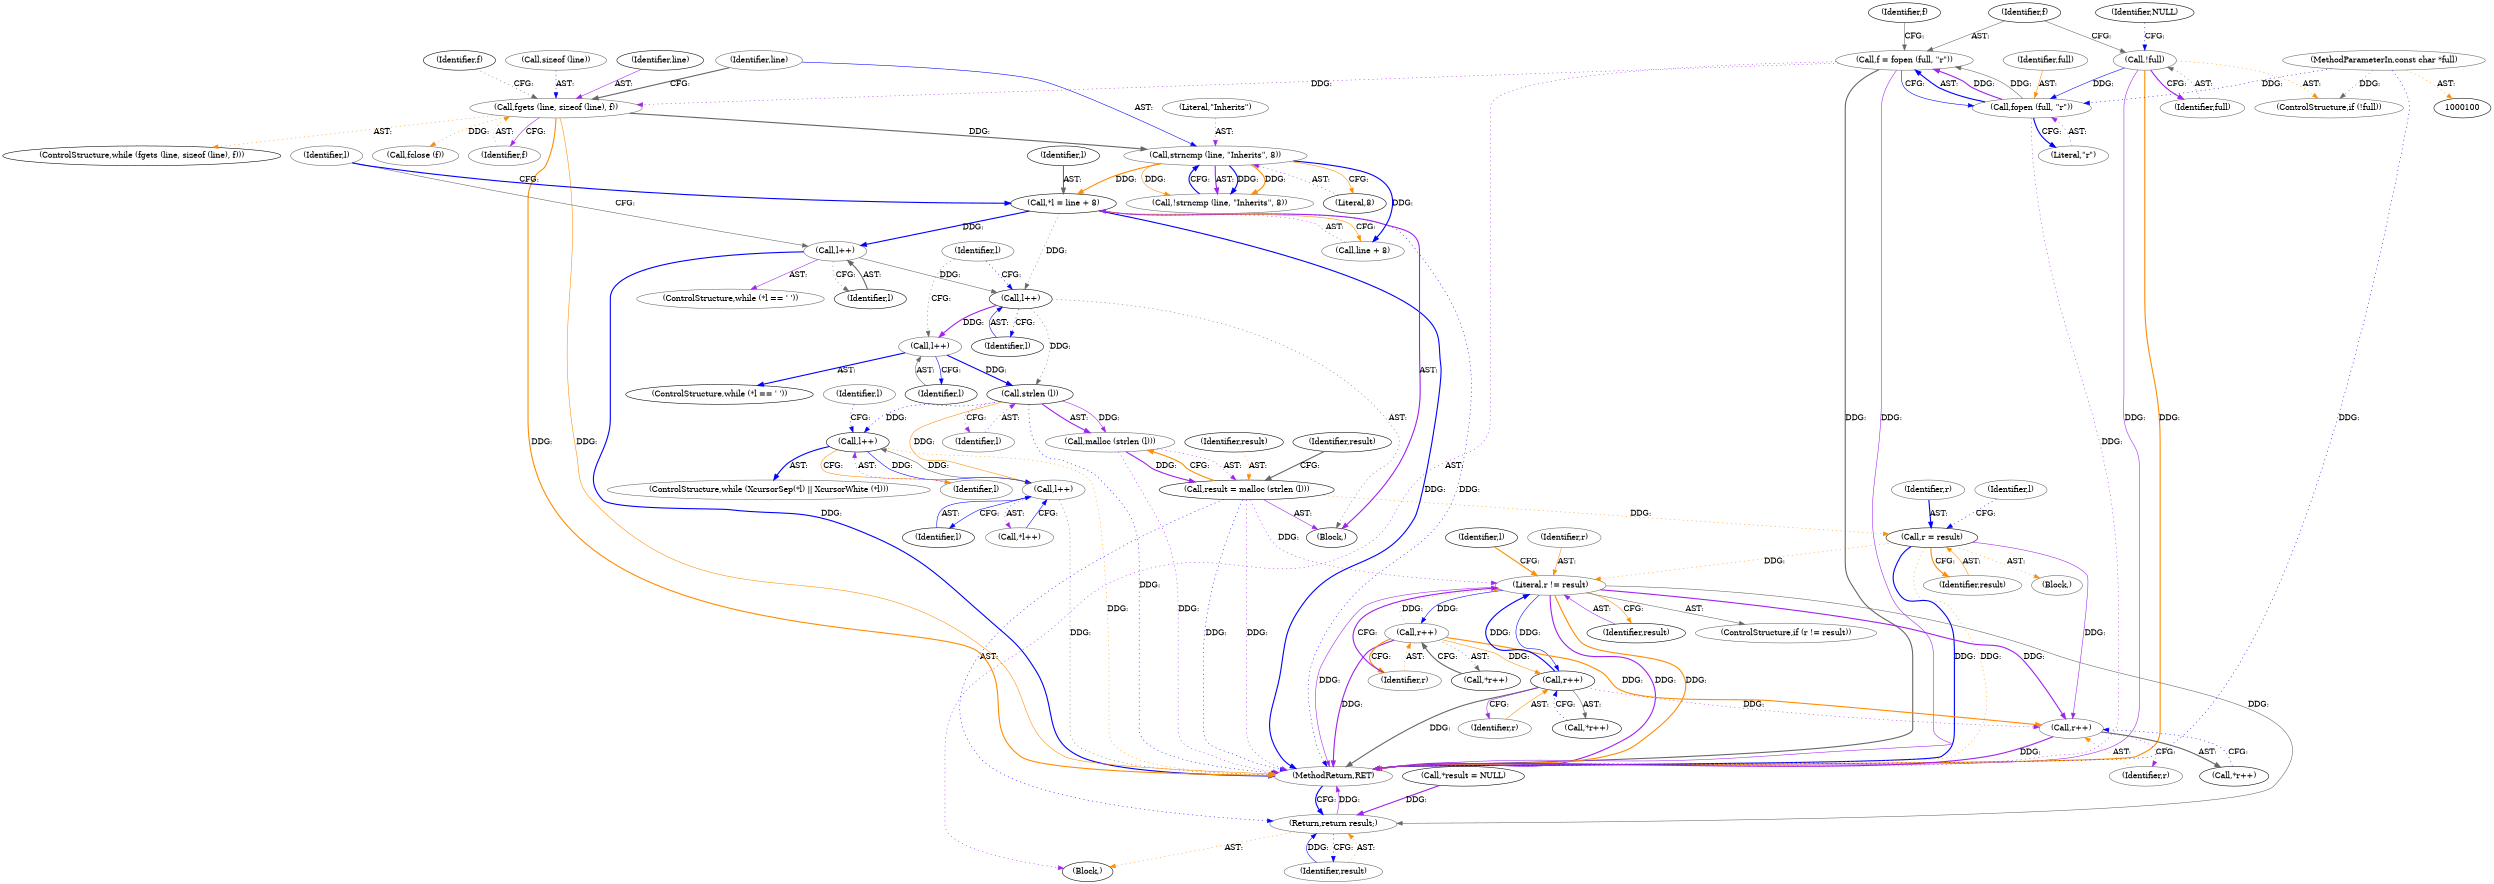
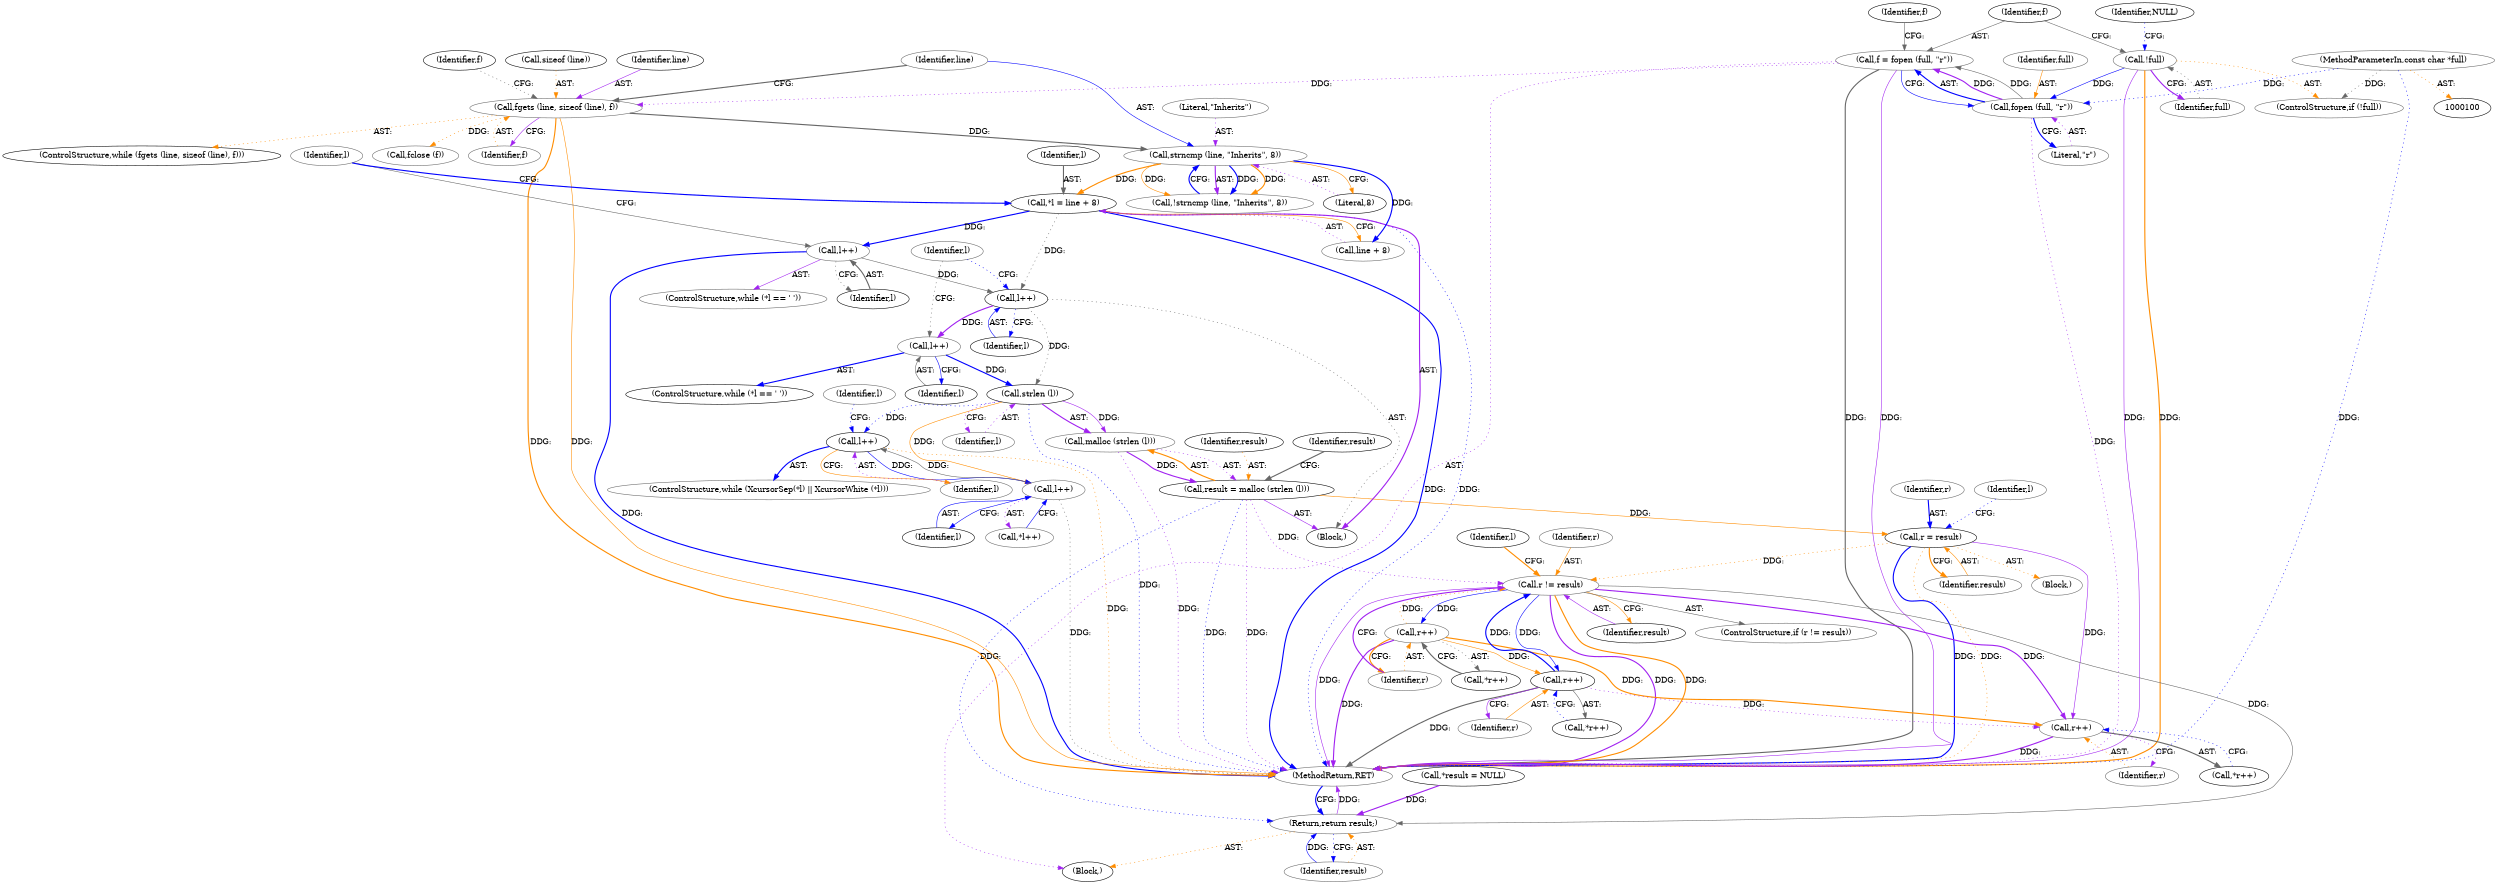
node "(Call,sizeof (line))": color gray40 -> black
edge "(Call,sizeof (line))" -> "(Call,fgets (line, sizeof (line), f))": color blue -> darkorange
edge "(Call,result = malloc (strlen (l)))" -> "(Call,malloc (strlen (l)))": label "CFG: " -> "AST: "
edge "(Call,result = malloc (strlen (l)))" -> "(Call,r = result)": style dotted -> solid
node "(Literal,r != result)": label "(Literal,r != result)" -> "(Call,r != result)"
edge "(Call,result = malloc (strlen (l)))" -> "(Return,return result;)": label "AST: " -> "DDG: "
